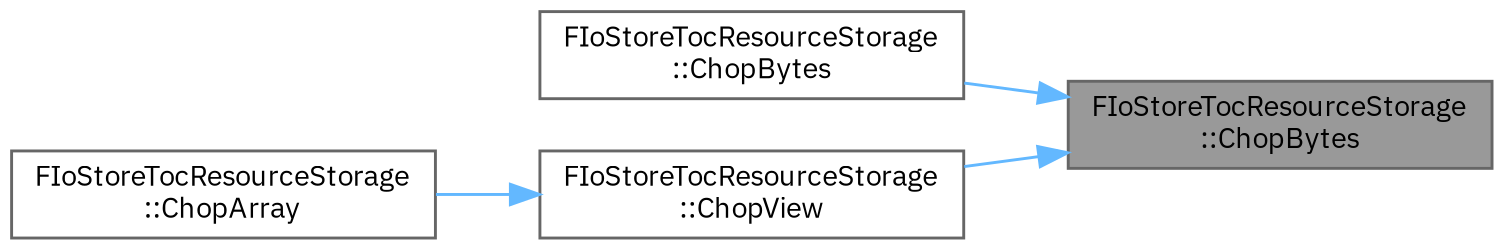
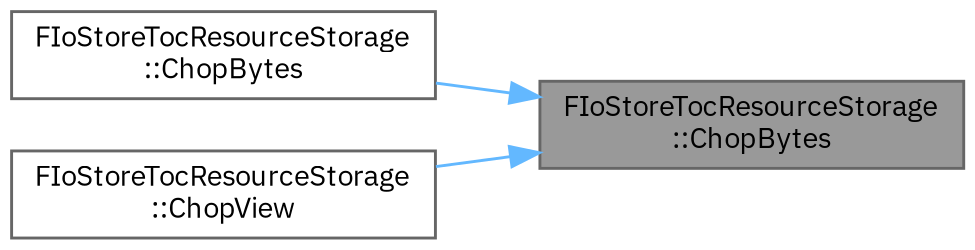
node "FIoStoreTocResourceStorage ::ChopArray": removed
